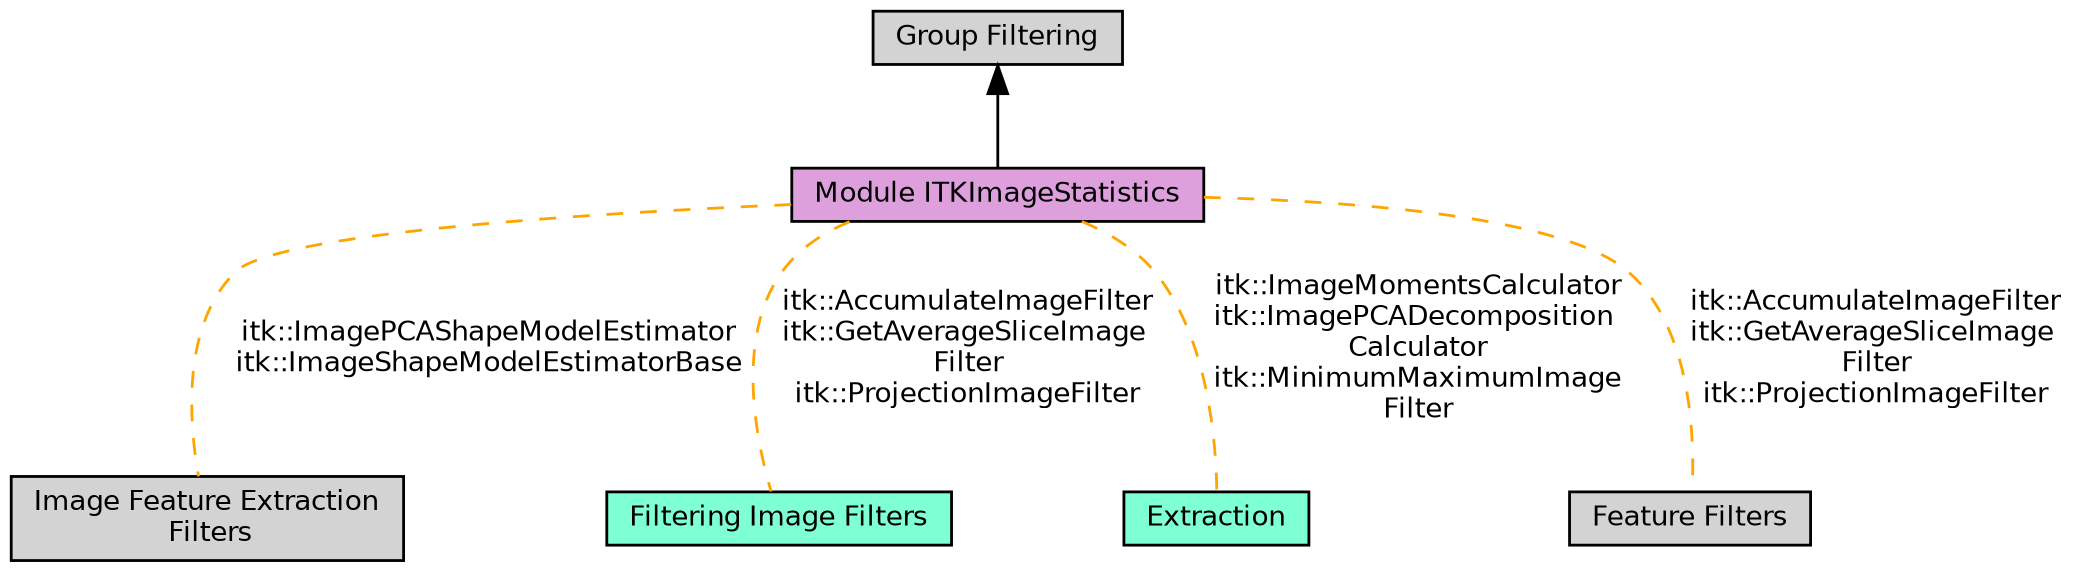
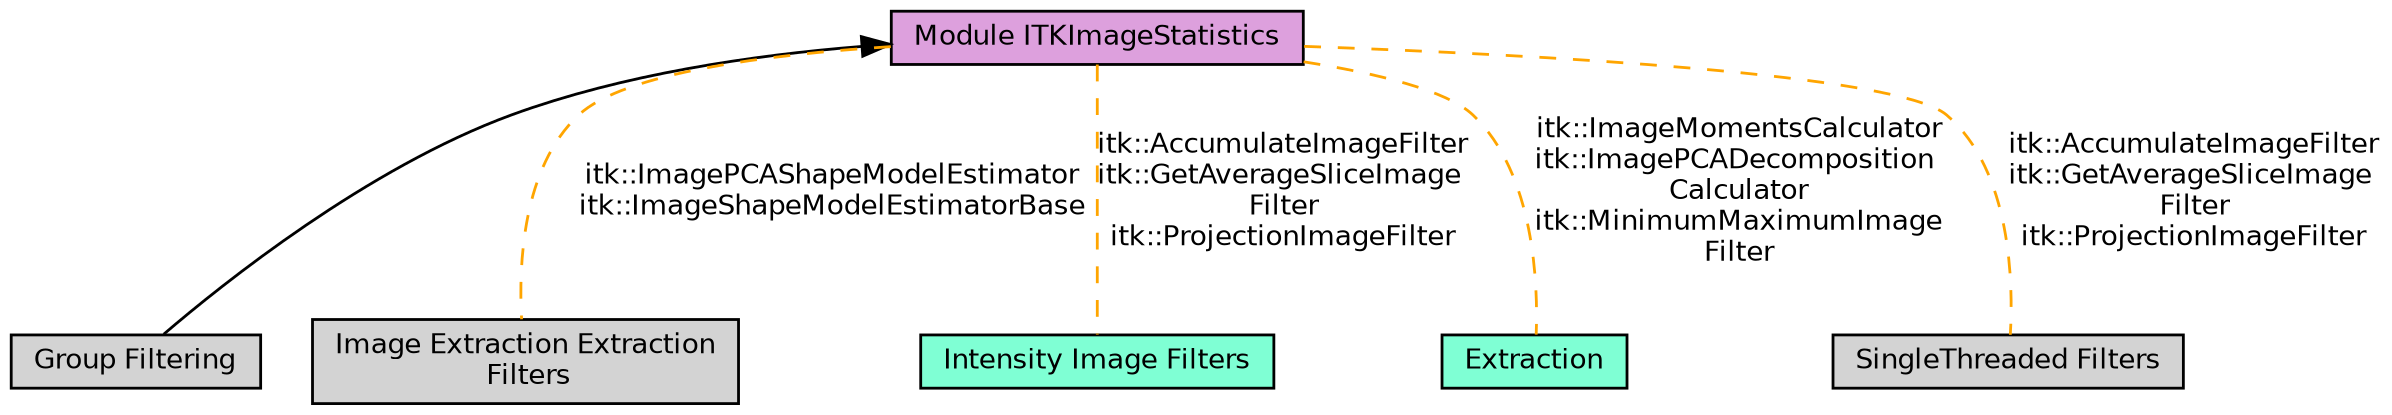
edge "Module ITKImageStatistics" -> "Group Filtering": reversed
node "Image Feature Extraction Filters": label "Image Feature Extraction Filters" -> "Image Extraction Extraction Filters"
node "Filtering Image Filters": label "Filtering Image Filters" -> "Intensity Image Filters"
node "Feature Filters": label "Feature Filters" -> "SingleThreaded Filters"
